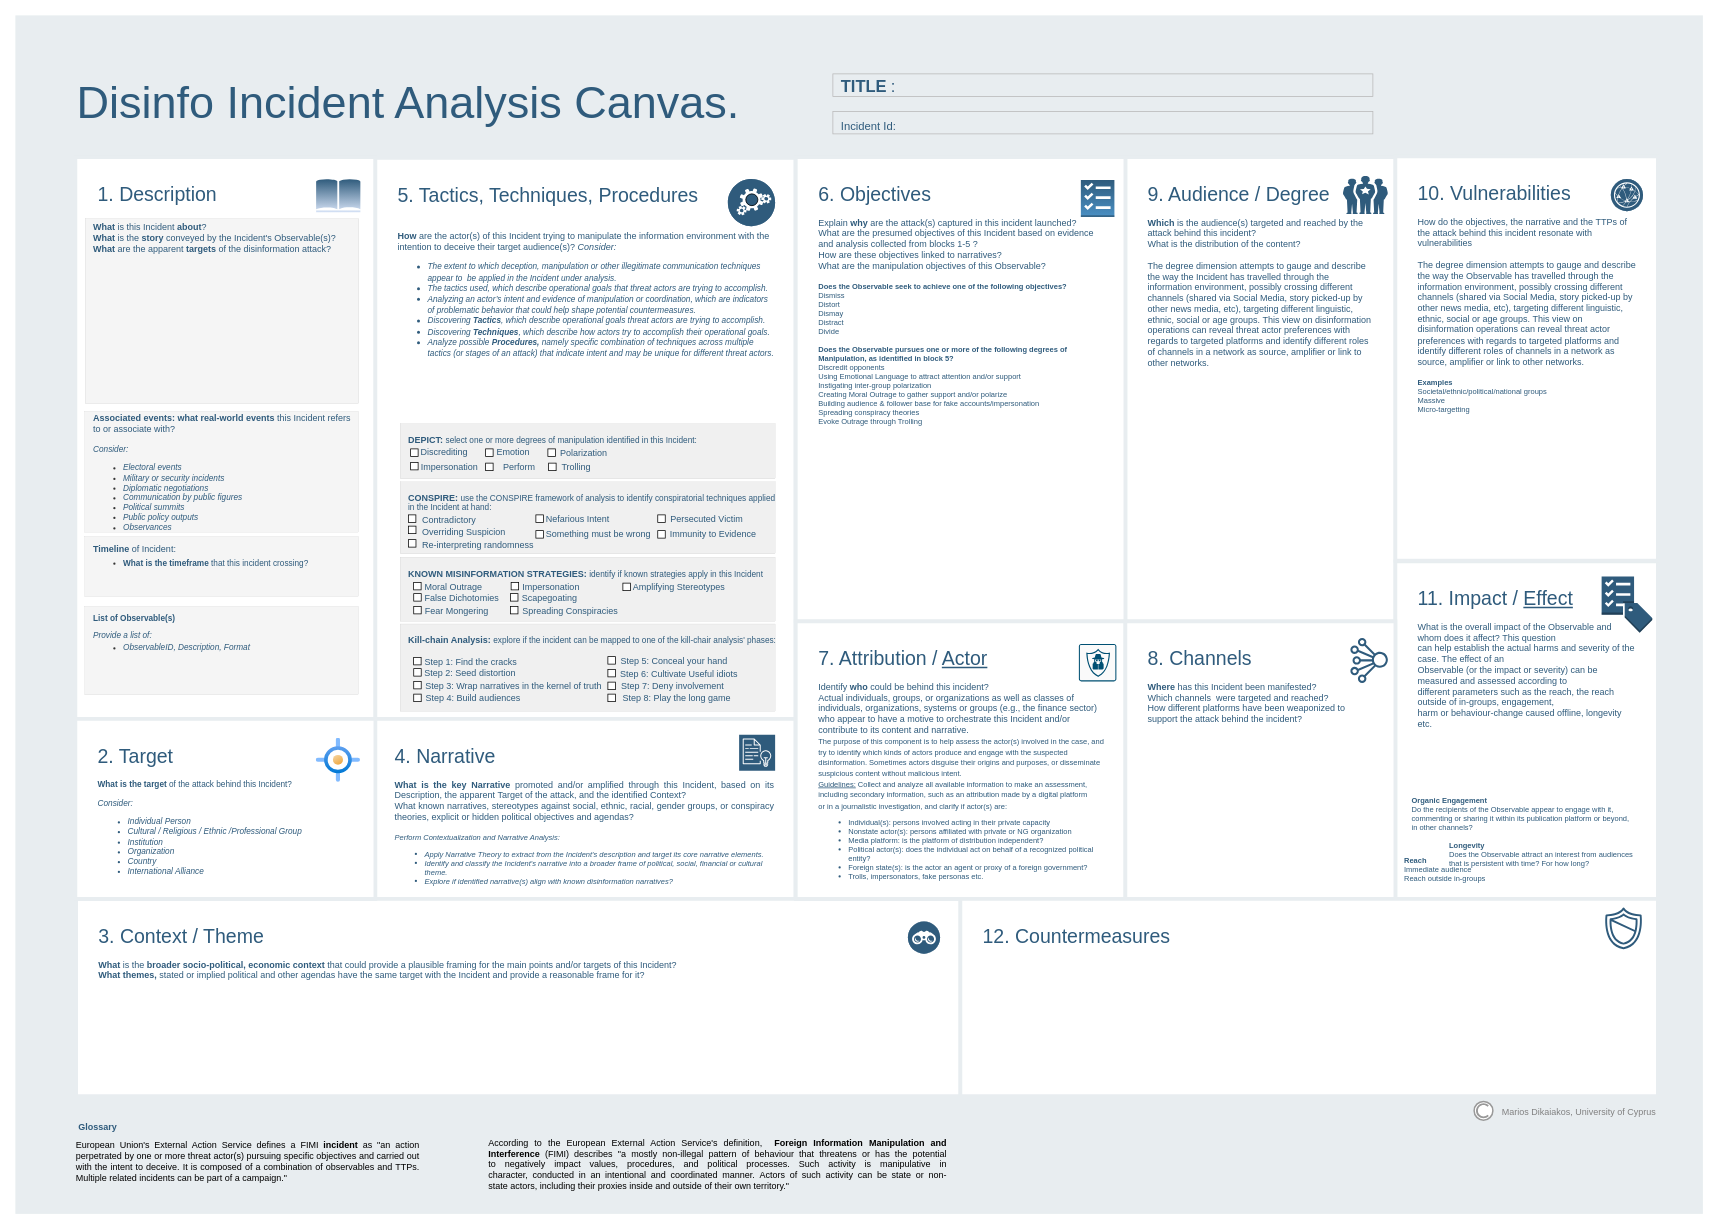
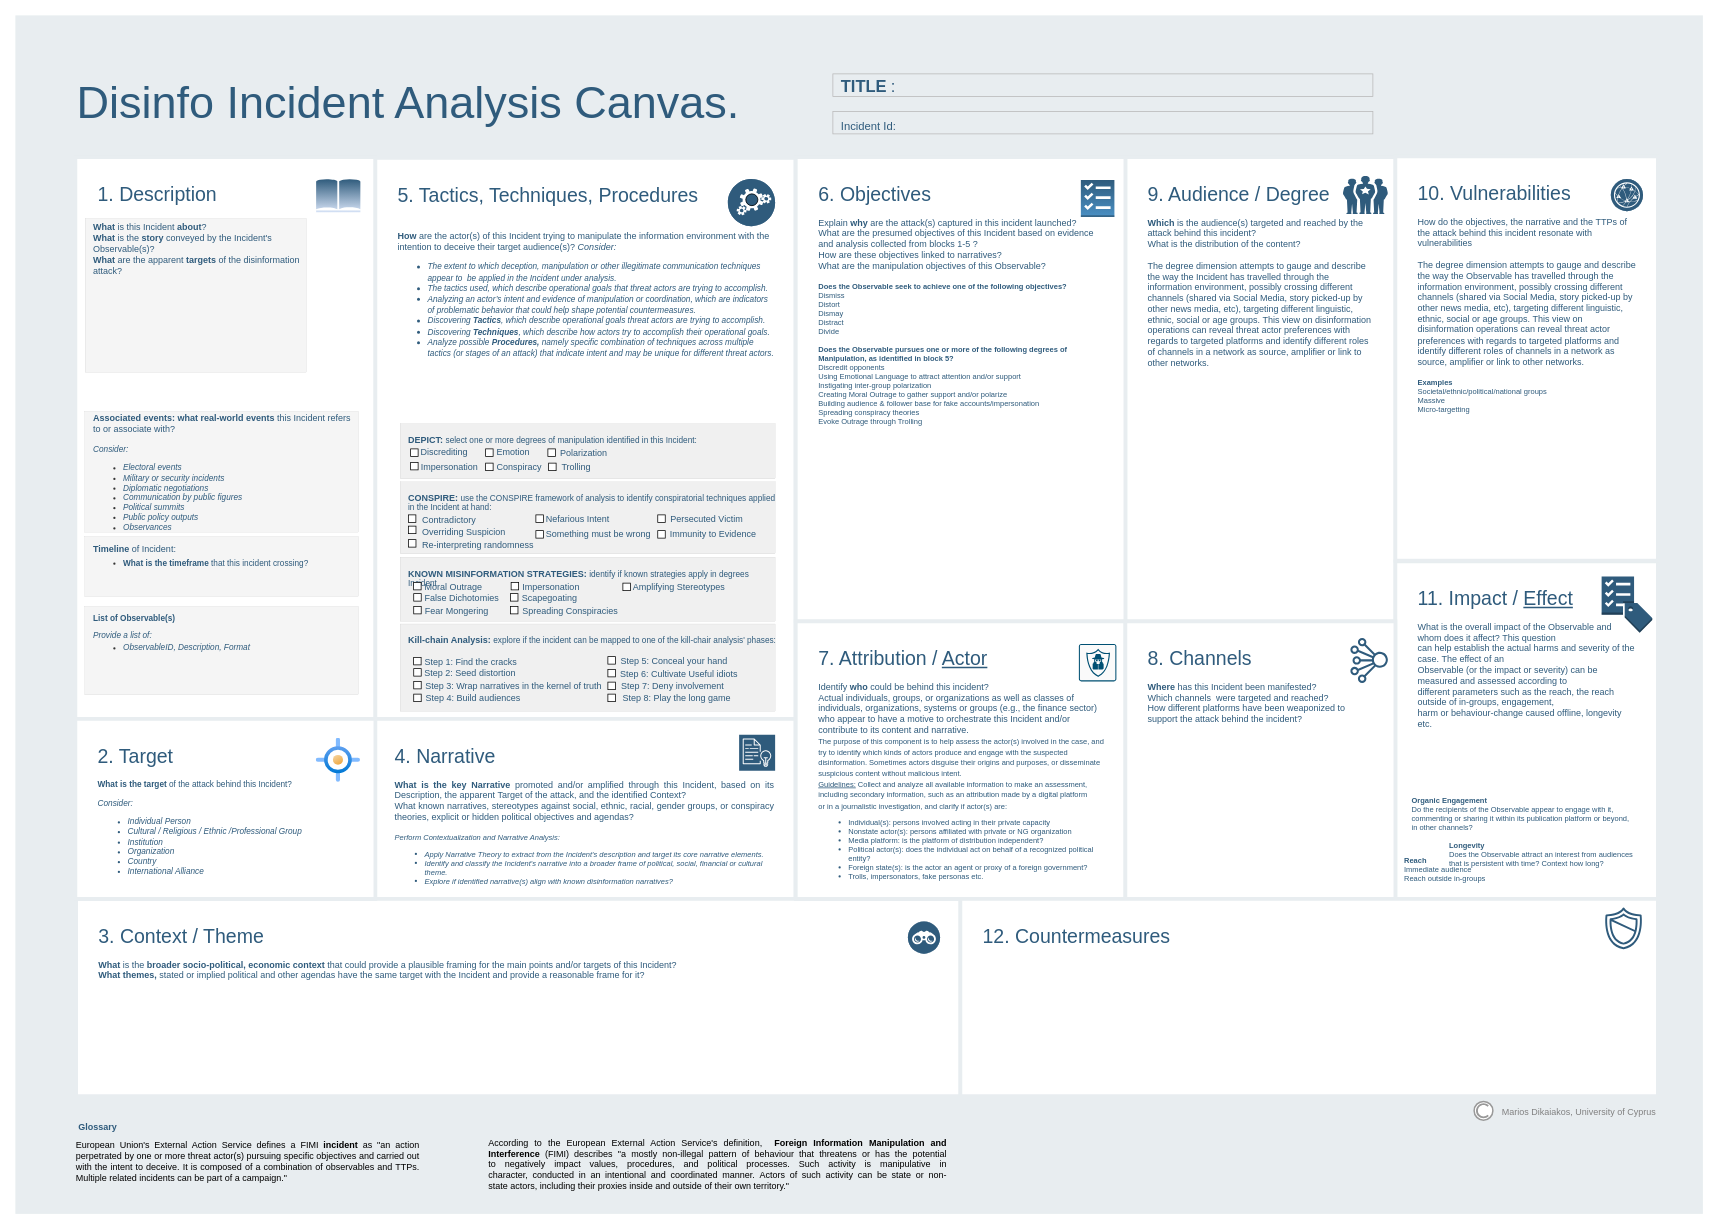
node "What is this Incident about? What is the story conveyed by the Incident's Observable(s)? What are the apparent targets of the disinformation attack?": size 274x185 -> 221x154
node "Perform": label "Perform" -> "Conspiracy"
node "KNOWN MISINFORMATION STRATEGIES: identify if known strategies apply in this Incident": label "KNOWN MISINFORMATION STRATEGIES: identify if known strategies apply in this Incident" -> "KNOWN MISINFORMATION STRATEGIES: identify if known strategies apply in degrees Incident"
node "Longevity Does the Observable attract an interest from audiences that is persistent with time? For how long?": label "Longevity Does the Observable attract an interest from audiences that is persistent with time? For how long?" -> "Longevity Does the Observable attract an interest from audiences that is persistent with time? Context how long?"
